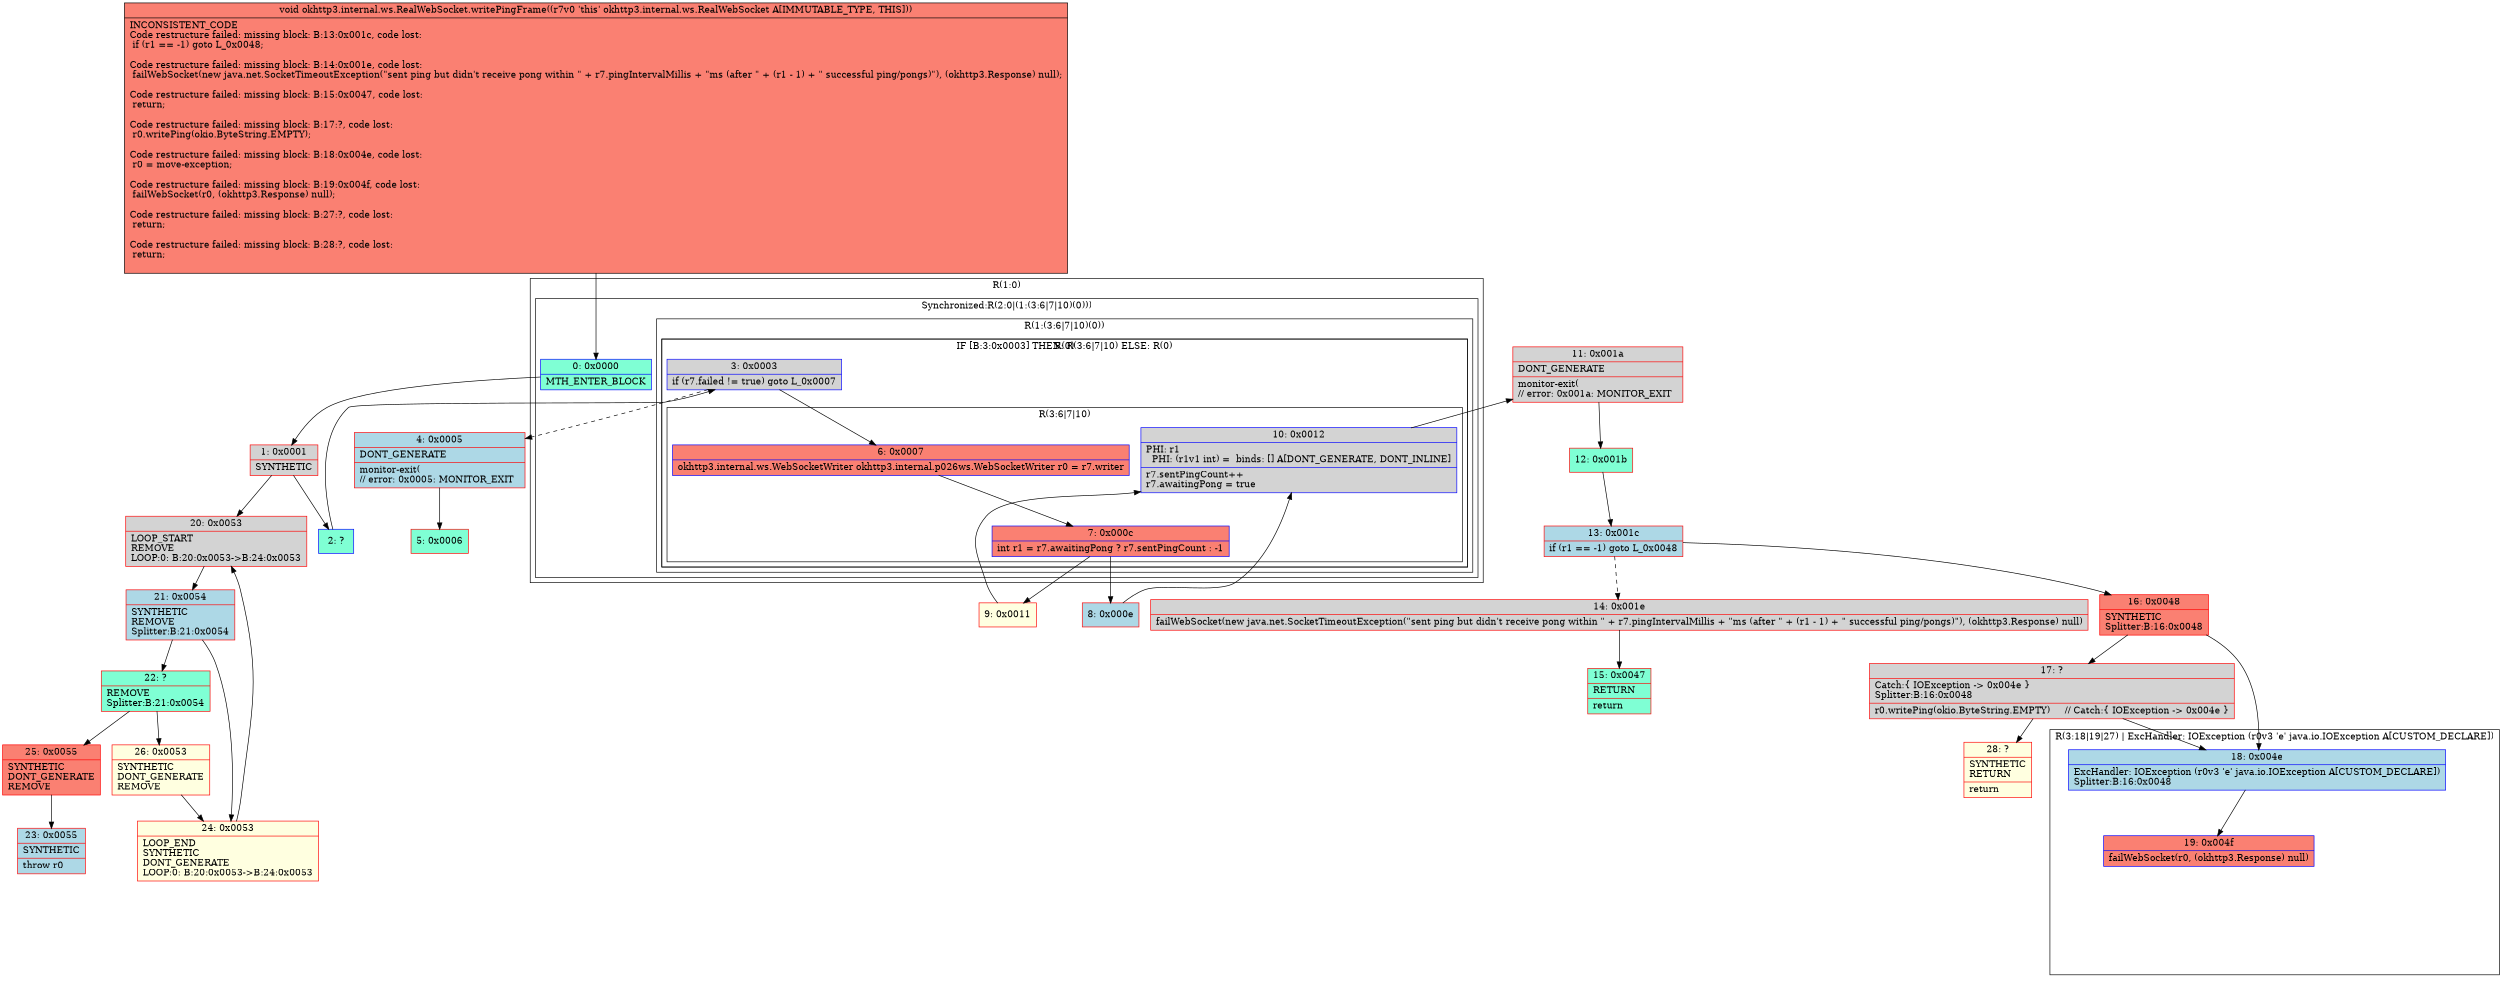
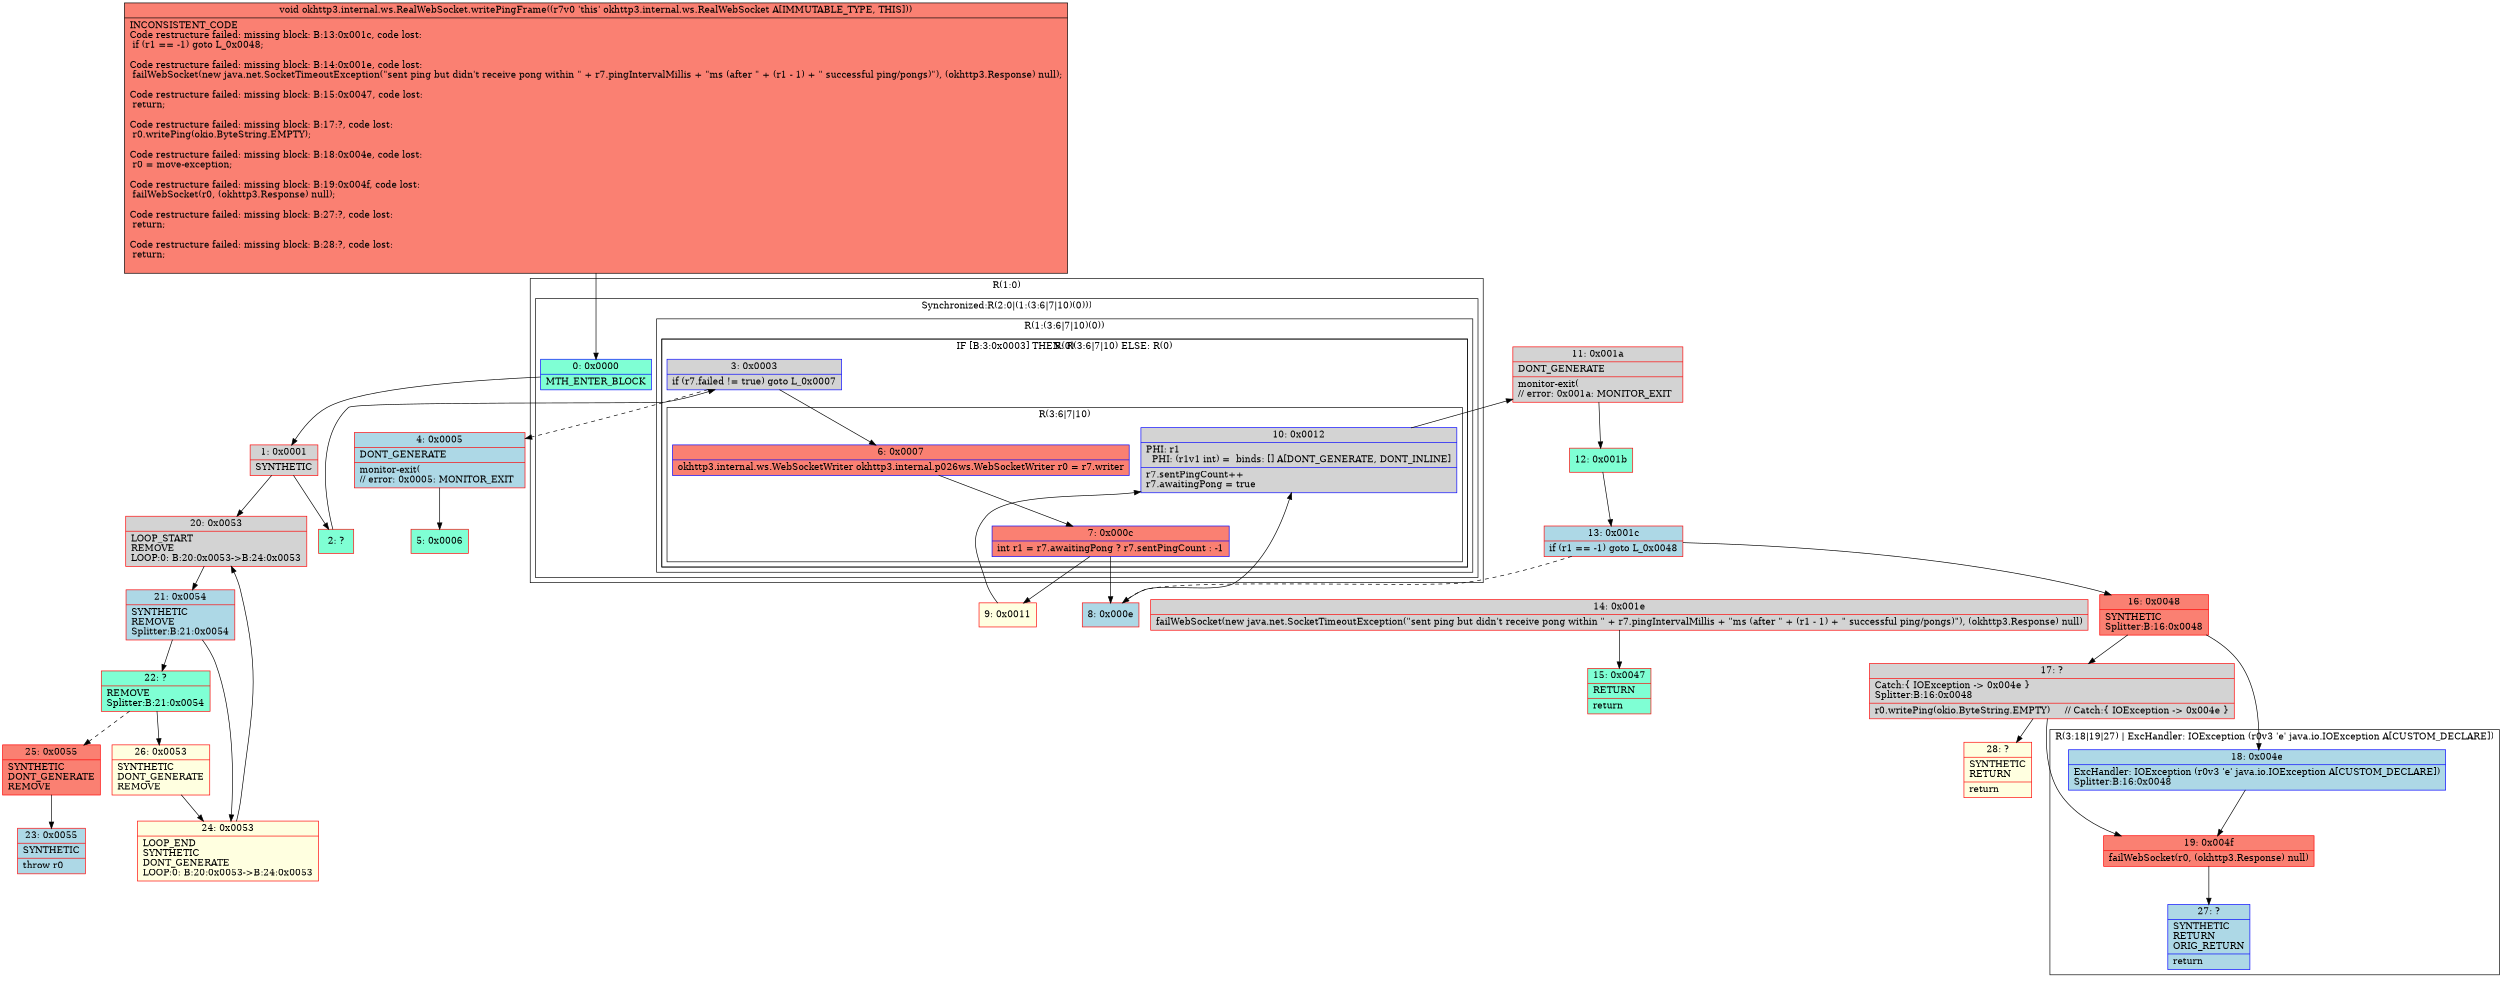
node "2: ?": color blue -> red
edge "13: 0x001c" -> "14: 0x001e": now "13: 0x001c" -> "8: 0x000e"
edge "22: ?" -> "25: 0x0055": style solid -> dashed
edge "17: ?" -> "18: 0x004e": now "17: ?" -> "19: 0x004f"
node "19: 0x004f": color blue -> red
node "27: ?": added
